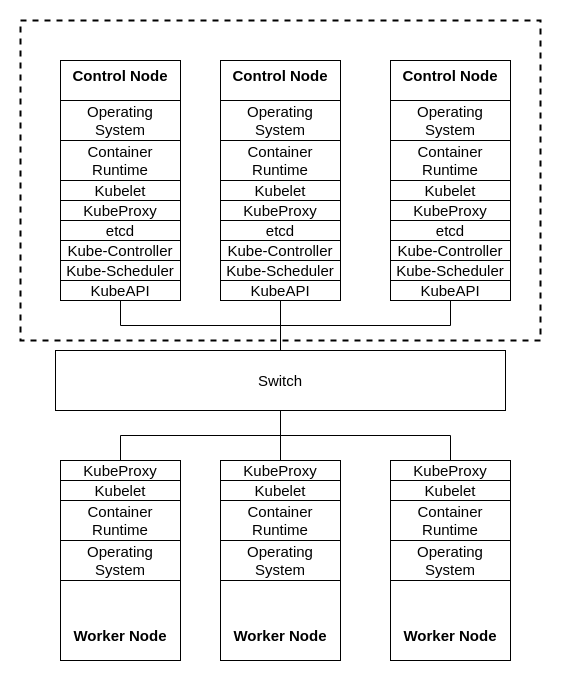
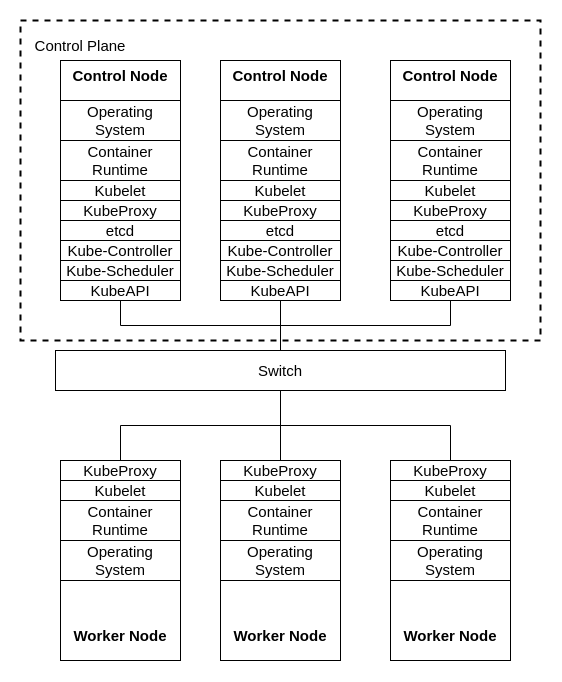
node "Control Plane": added
node "Switch": size 450x60 -> 450x40
